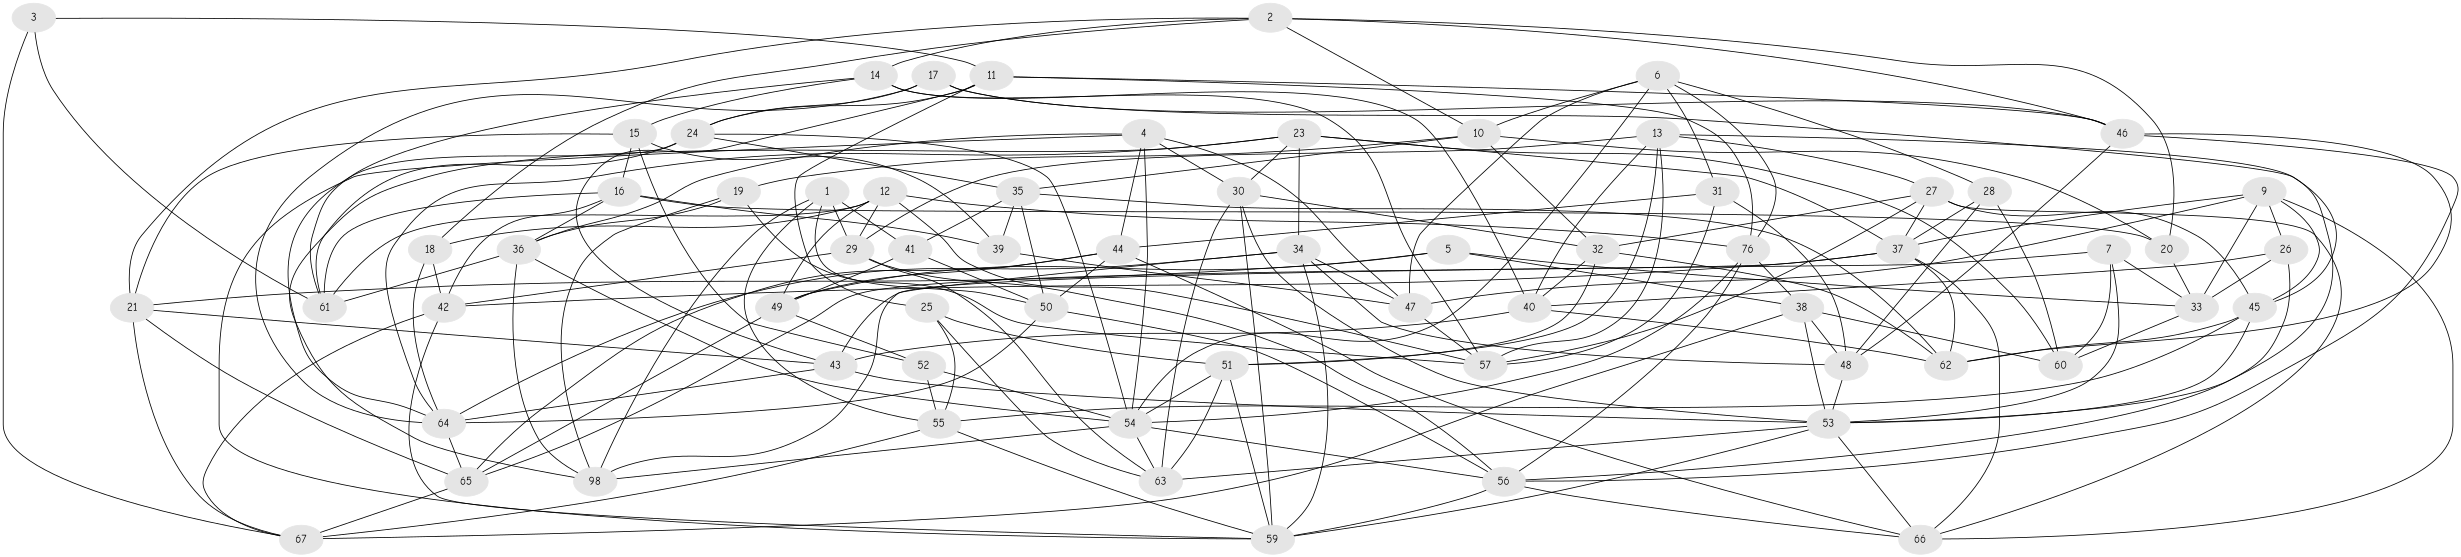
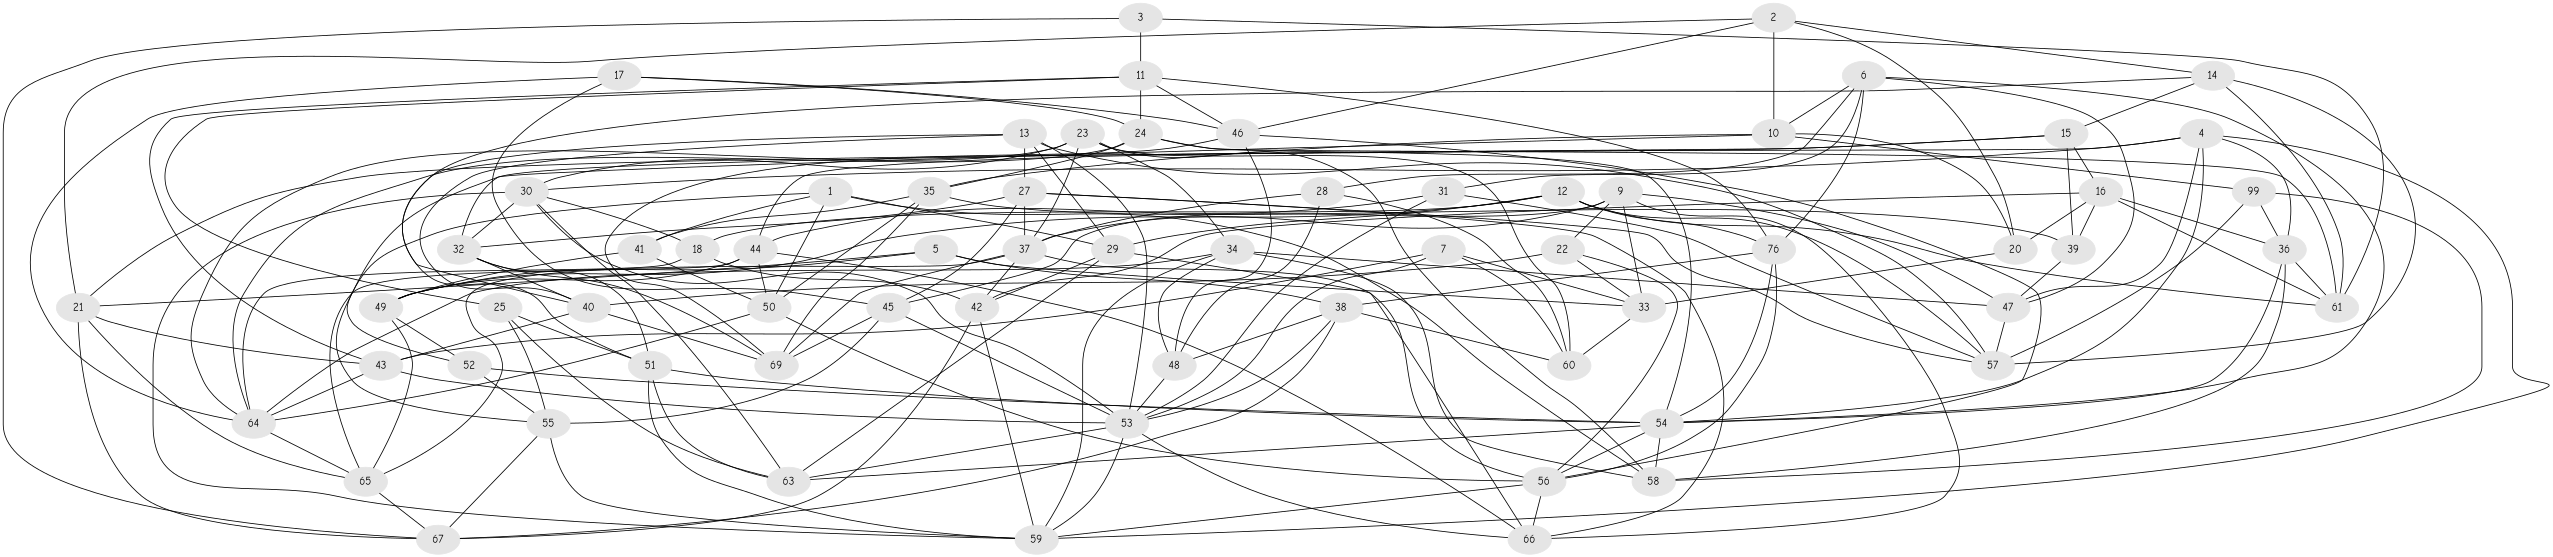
edge "2" -- "18": now "30" -- "18"
node "19": label "19" -> "99"
node "26": label "26" -> "22"
edge "31" -- "48": now "31" -- "53"
node "62": label "62" -> "69"
node "98": label "98" -> "58"
